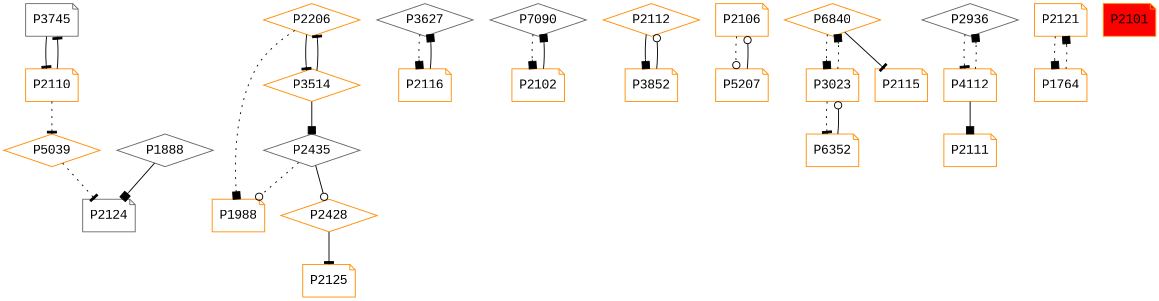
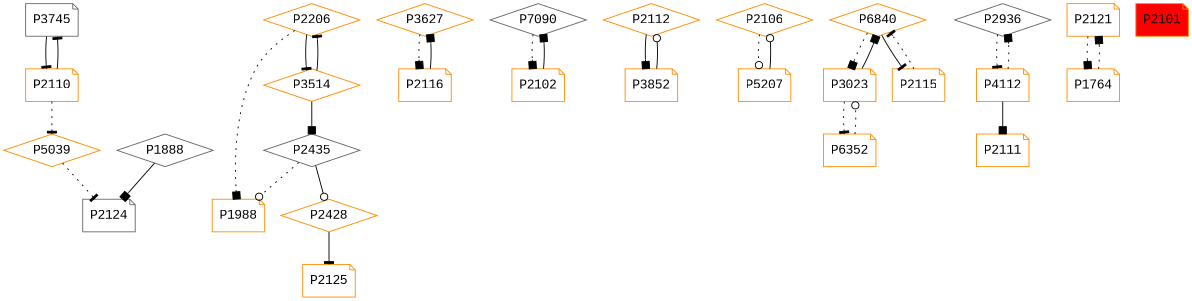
node "P3627": color gray40 -> darkorange
node "P2106": shape note -> diamond
edge "P2115" -> "P6840": added
edge "P3023" -> "P6840": style dotted -> solid
edge "P6352" -> "P3023": style solid -> dotted
